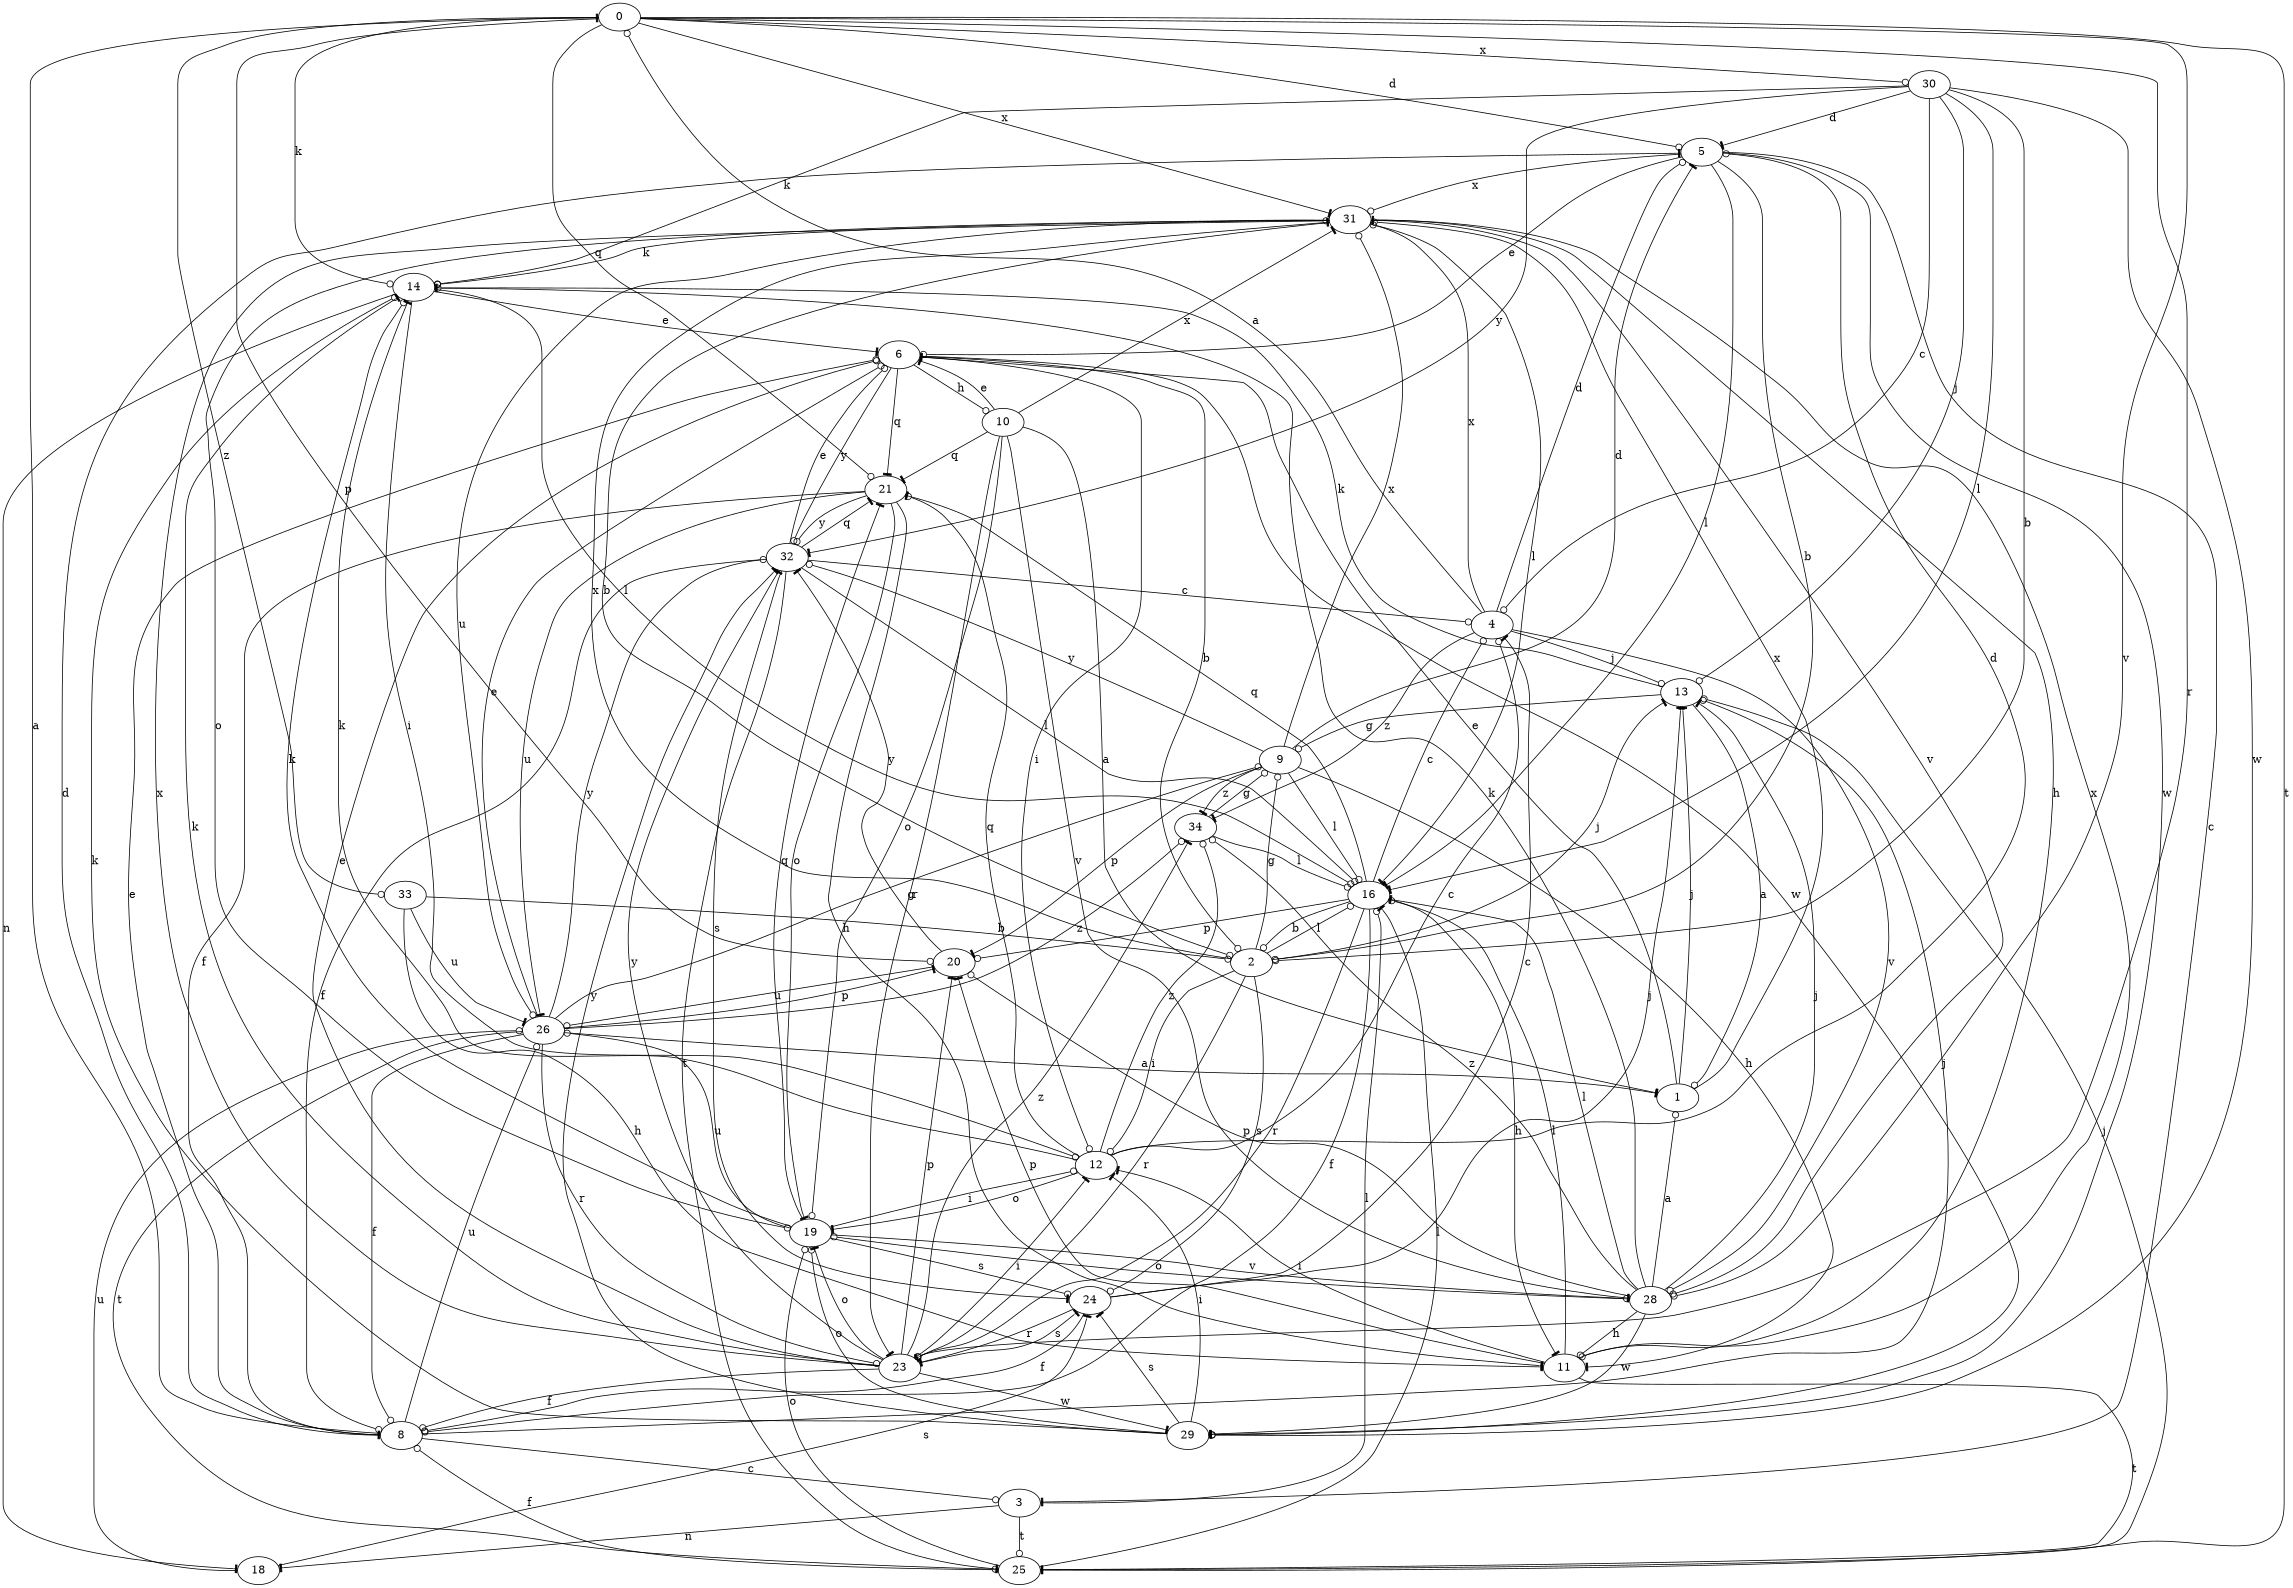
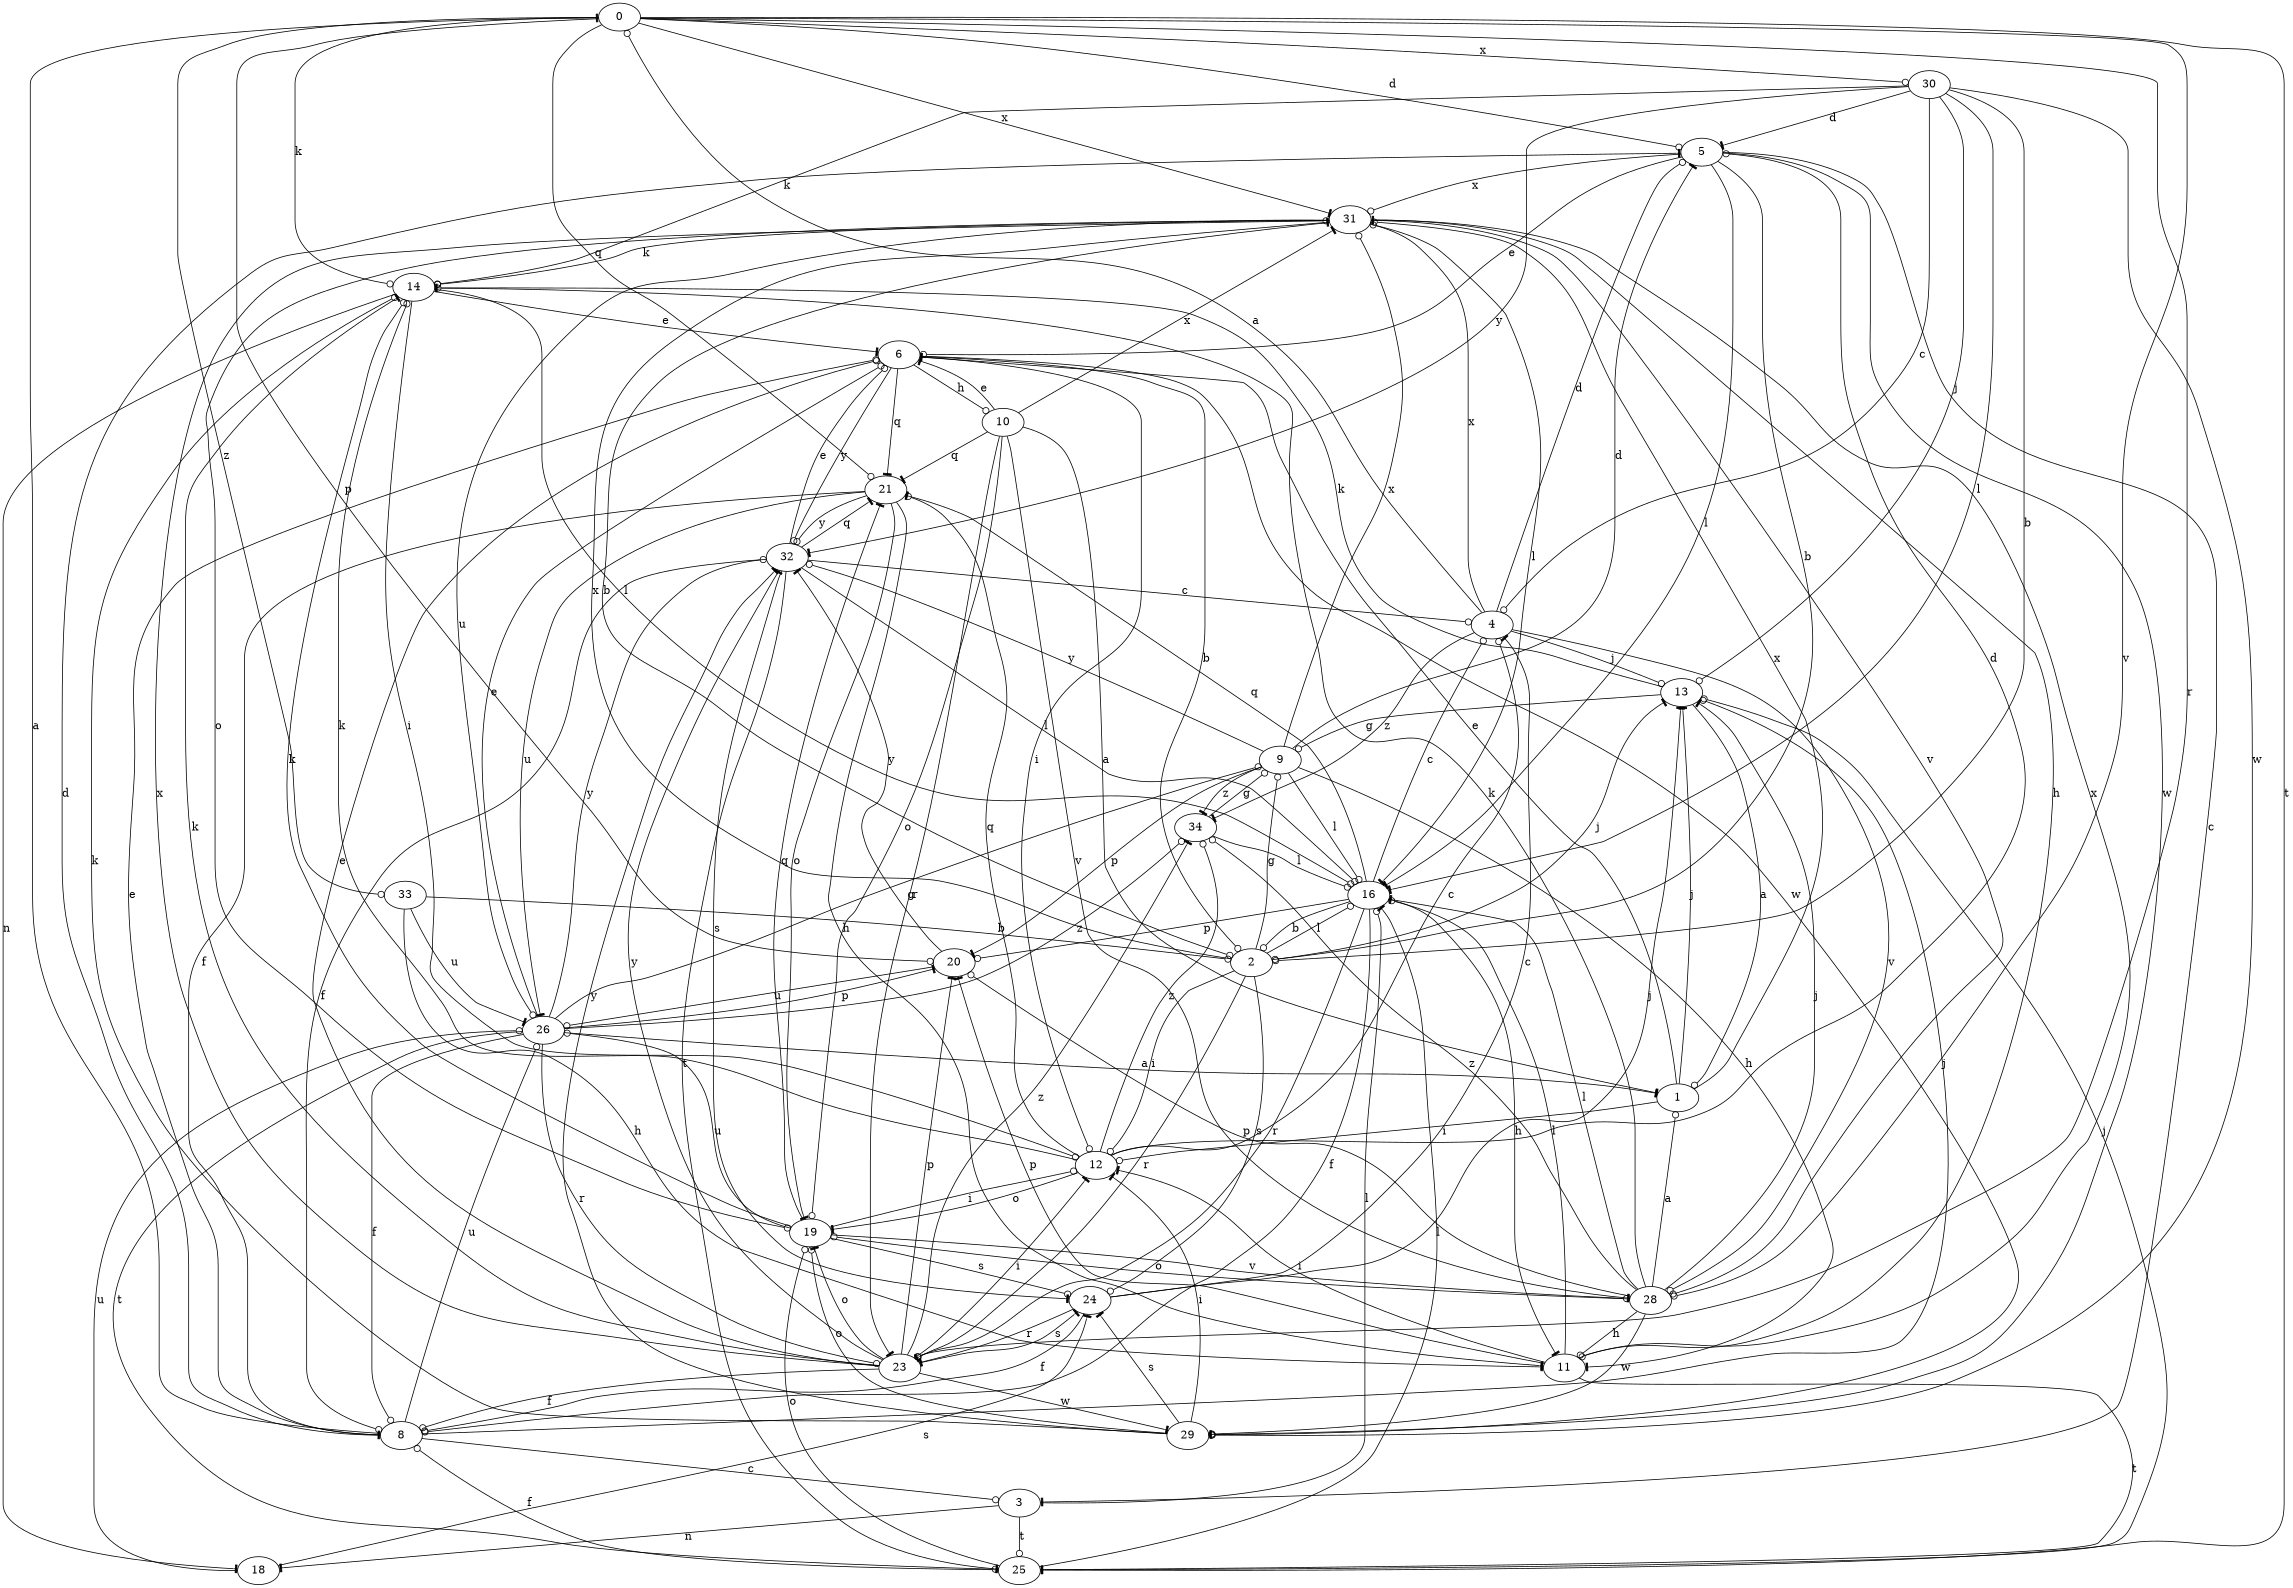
edge "12" -> "14": arrowhead tee -> odot
edge "1" -> "12": added, label "i"
edge "28" -> "29": arrowhead tee -> odot
